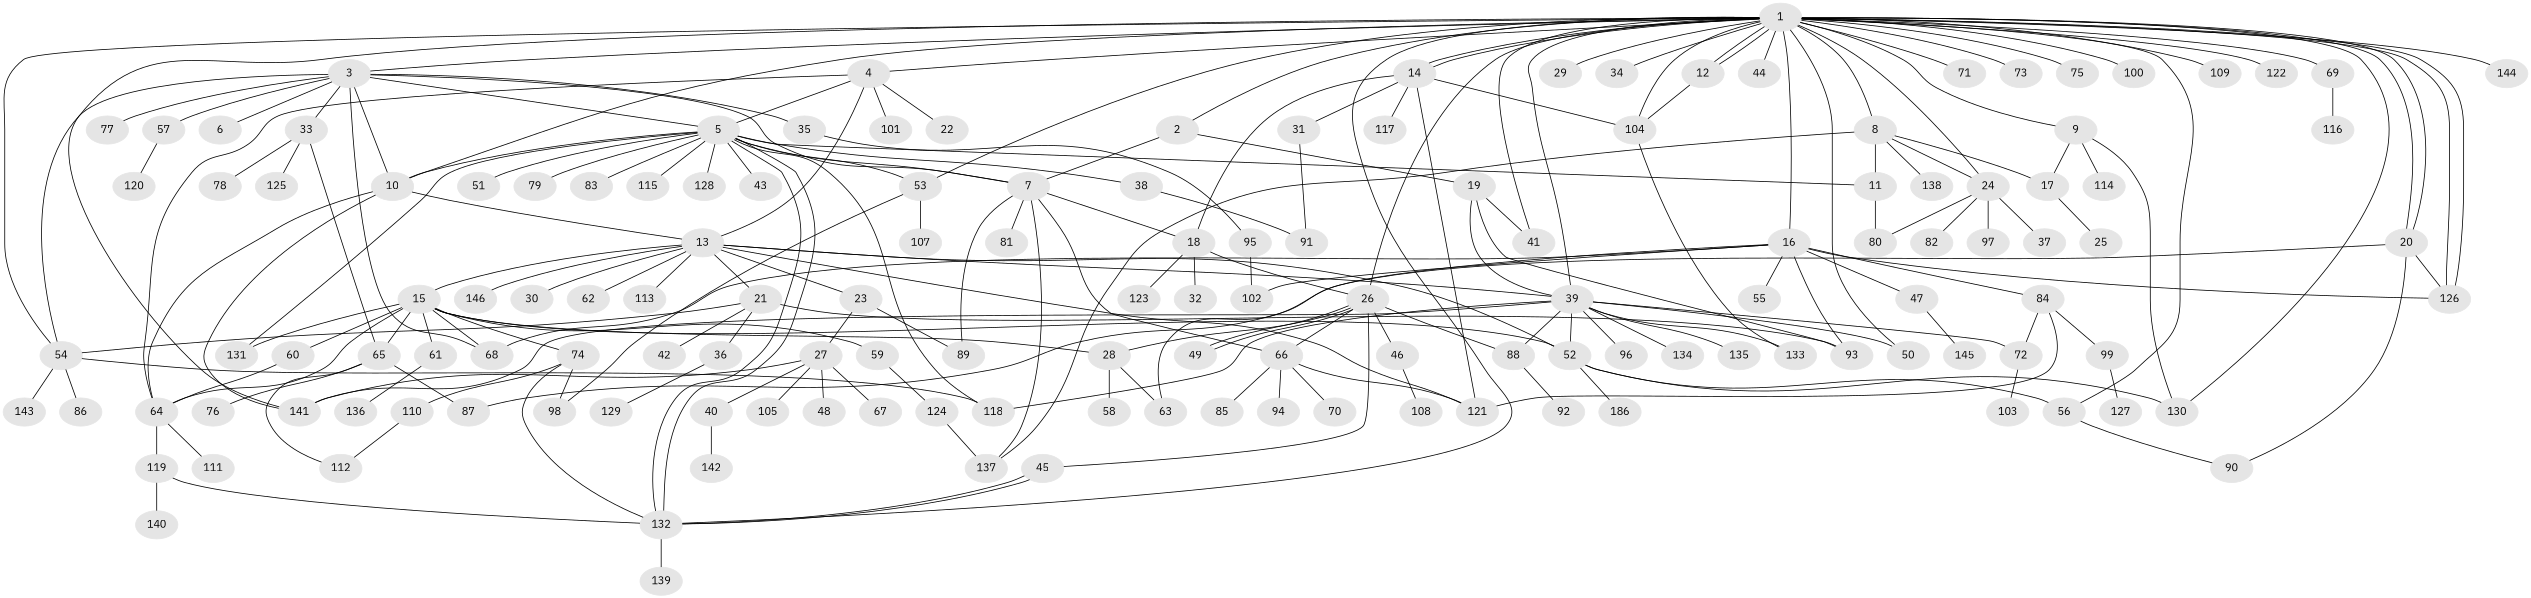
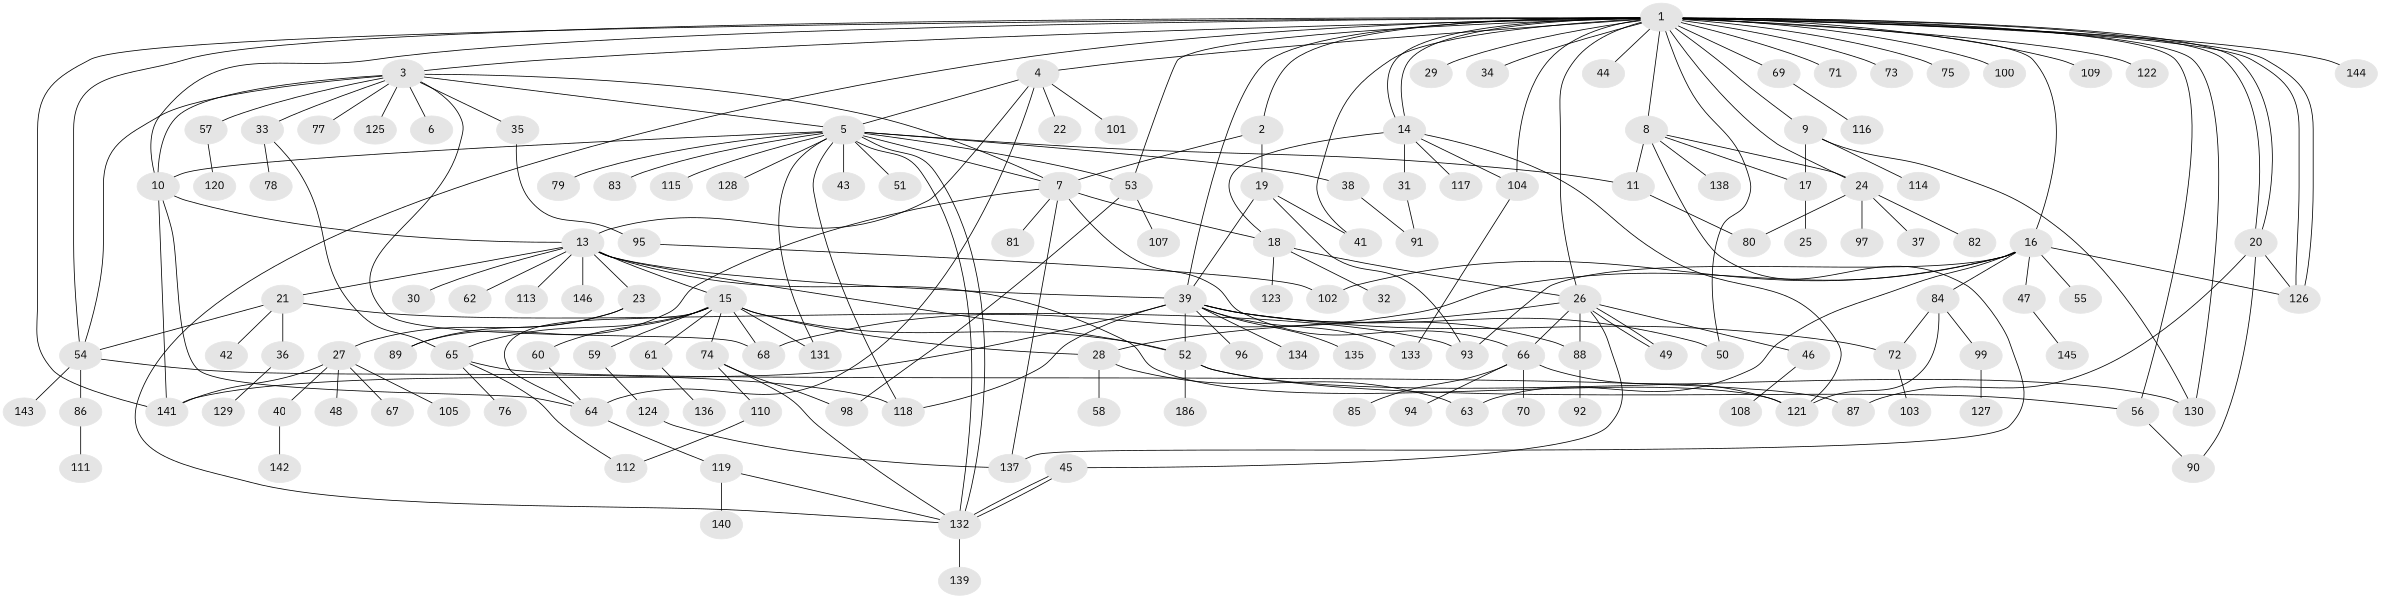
node "12": removed
edge "33" -- "125": now "3" -- "125"
edge "64" -- "111": now "86" -- "111"
